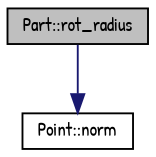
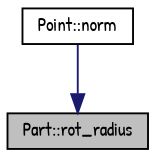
edge "Part::rot_radius" -> "Point::norm": reversed
